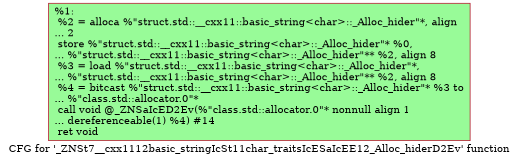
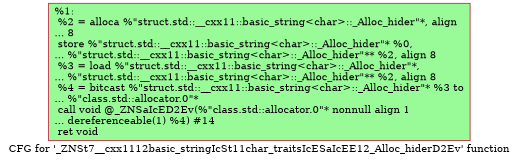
node "%1:": text "... 2" -> "... 8"
